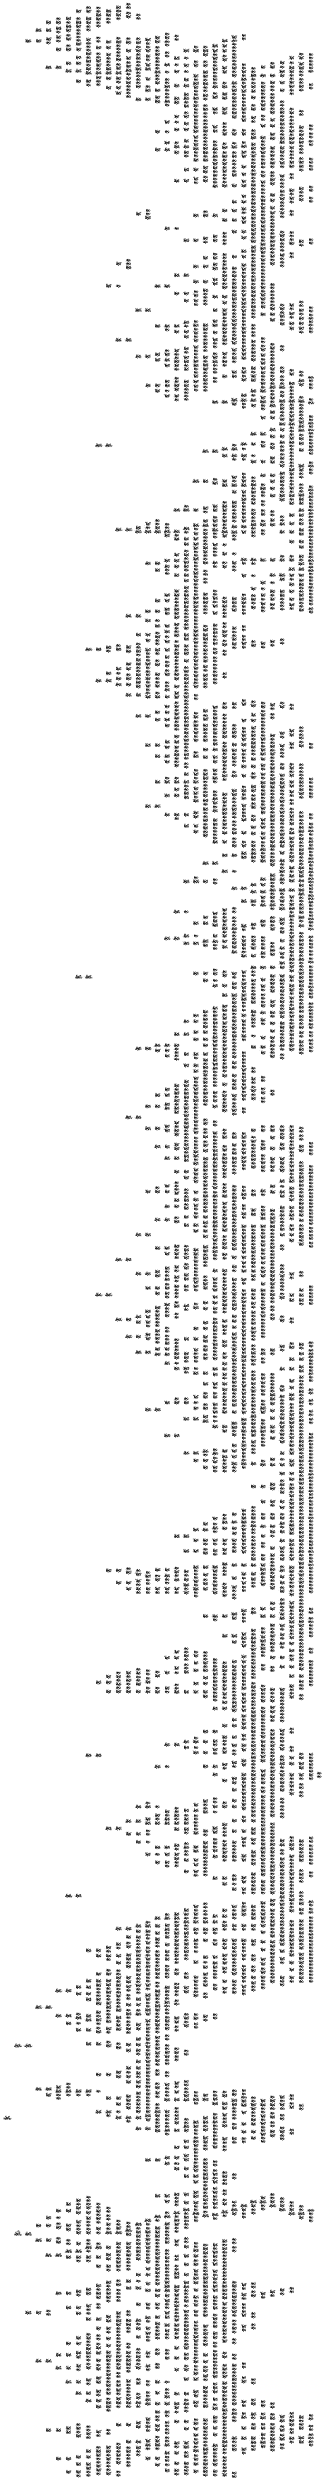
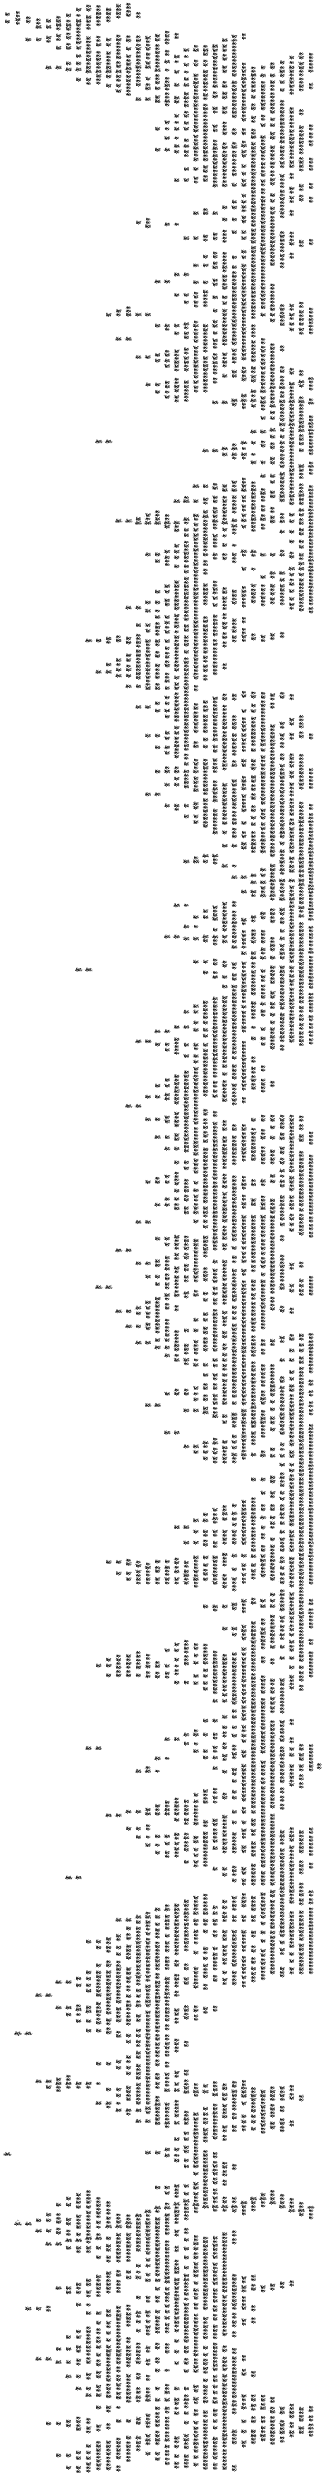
node "X[525] <= 0.0 gini = 0.126 samples = 59 value = [55, 4]": removed
